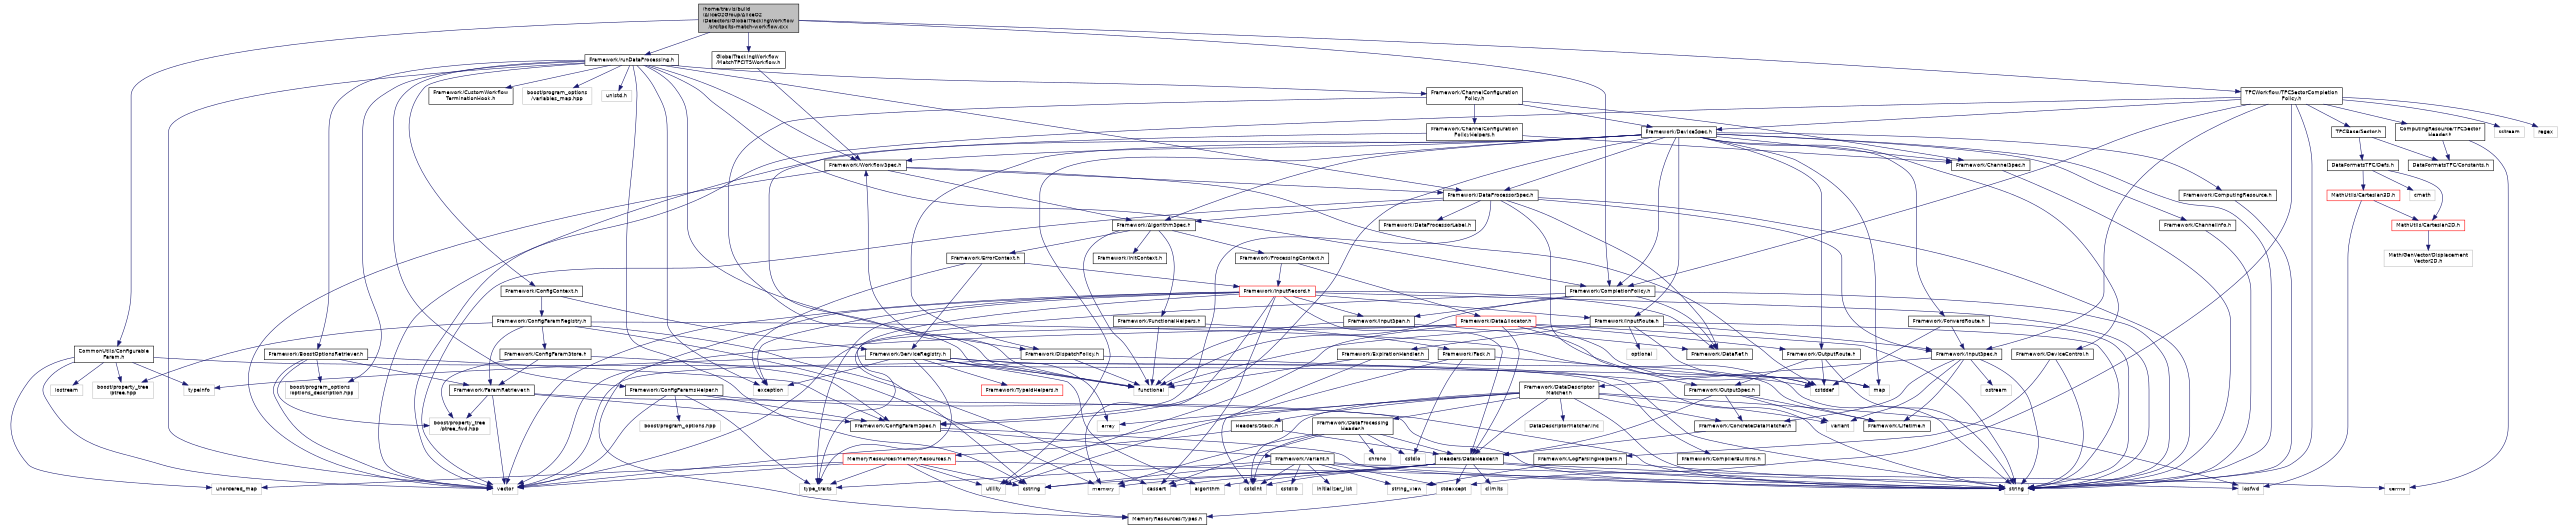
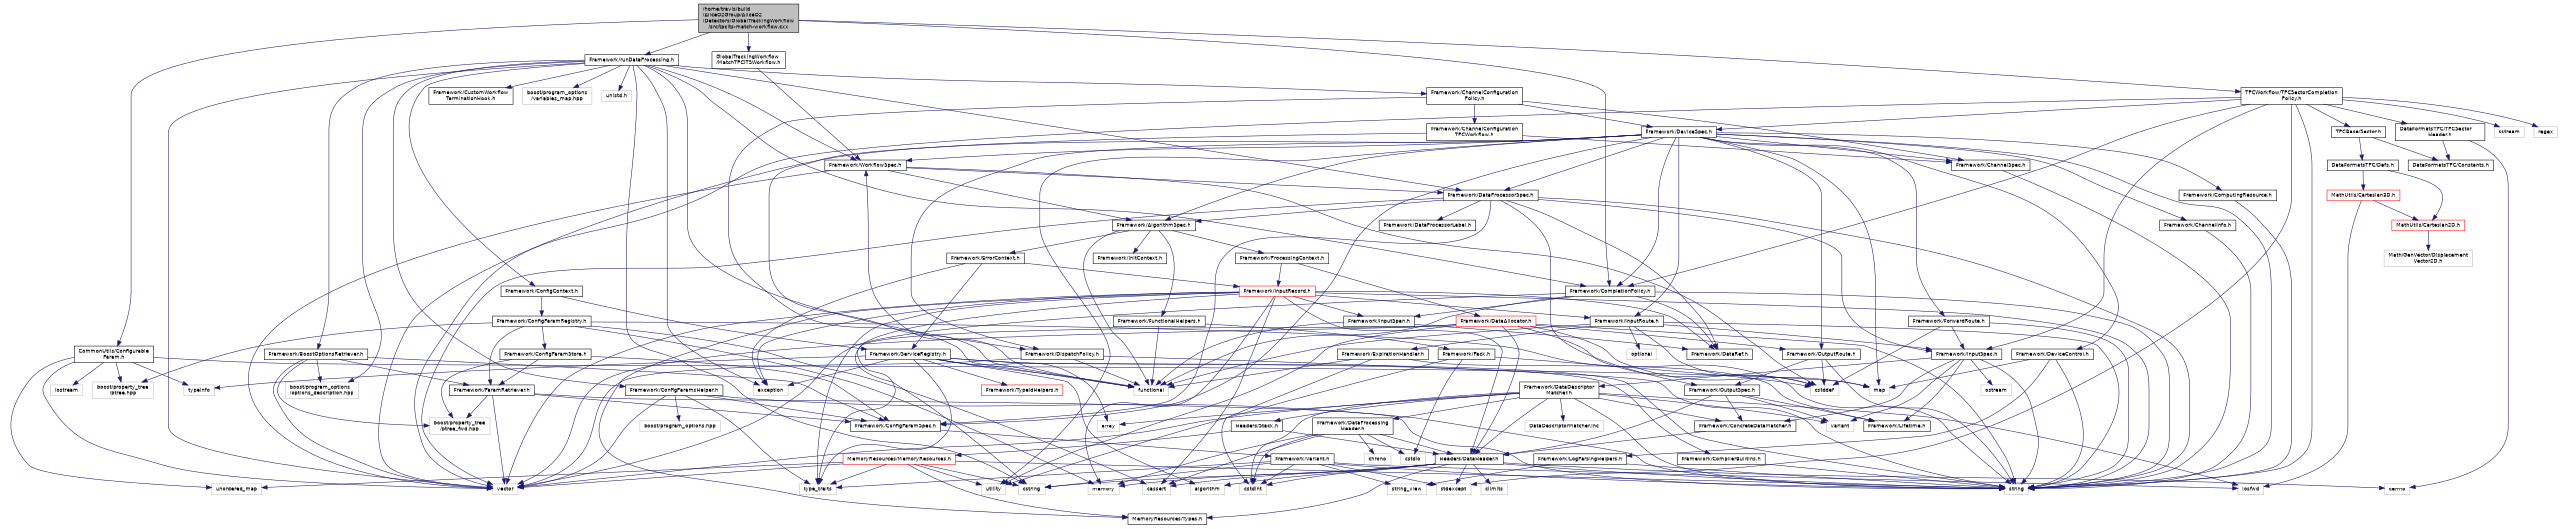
node "Framework/ChannelConfiguration PolicyHelpers.h": label "Framework/ChannelConfiguration PolicyHelpers.h" -> "Framework/ChannelConfiguration TPCWorkflow.h"
node "ComputingResource/TPCSector Header.h": label "ComputingResource/TPCSector Header.h" -> "DataFormatsTPC/TPCSector Header.h"
node "cmath": removed
edge "Framework/DeviceControl.h" -> "map": added
edge "Framework/ConfigParamSpec.h" -> "string": now "Framework/CompilerBuiltins.h" -> "string"
node "cstdlib": removed
node "initializer_list": removed
edge "stdexcept" -> "MemoryResources/Types.h": now "Headers/DataHeader.h" -> "MemoryResources/Types.h"
